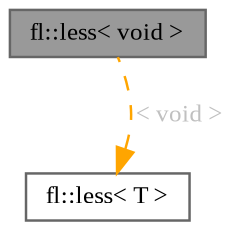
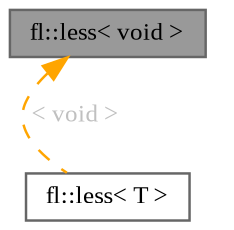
edge "fl::less< void >" -> "fl::less< T >": reversed
